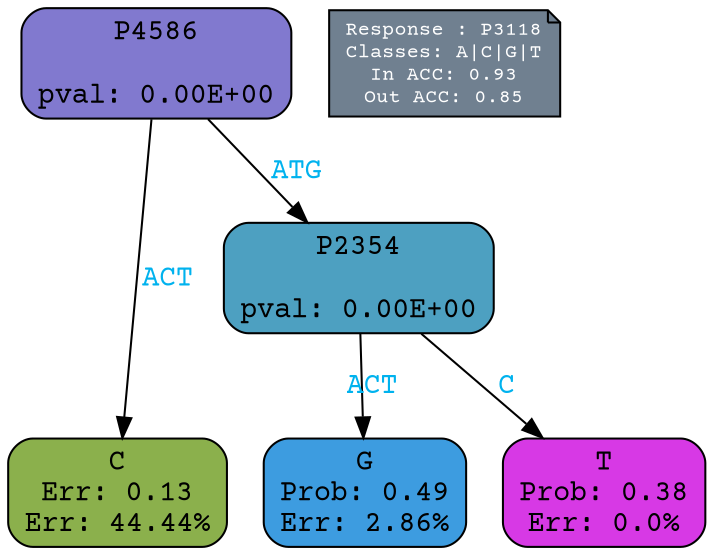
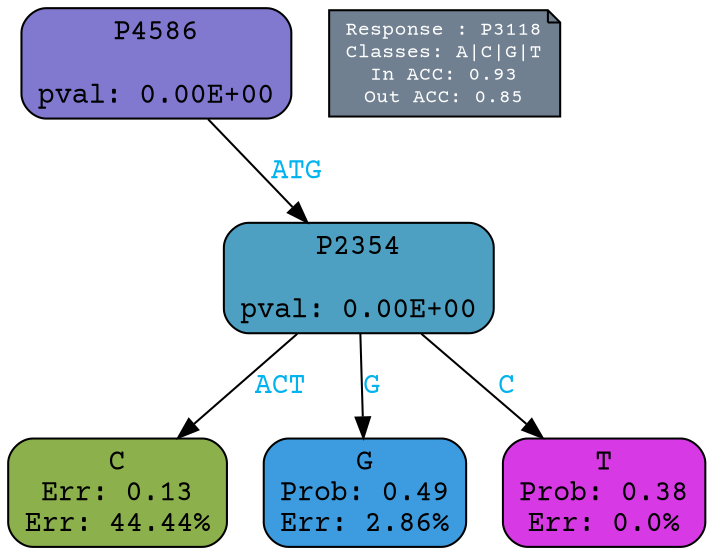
edge "P4586 pval: 0.00E+00" -> "C Err: 0.13 Err: 44.44%": now "P2354 pval: 0.00E+00" -> "C Err: 0.13 Err: 44.44%"
edge "P2354 pval: 0.00E+00" -> "G Prob: 0.49 Err: 2.86%": label "ACT" -> "G"
